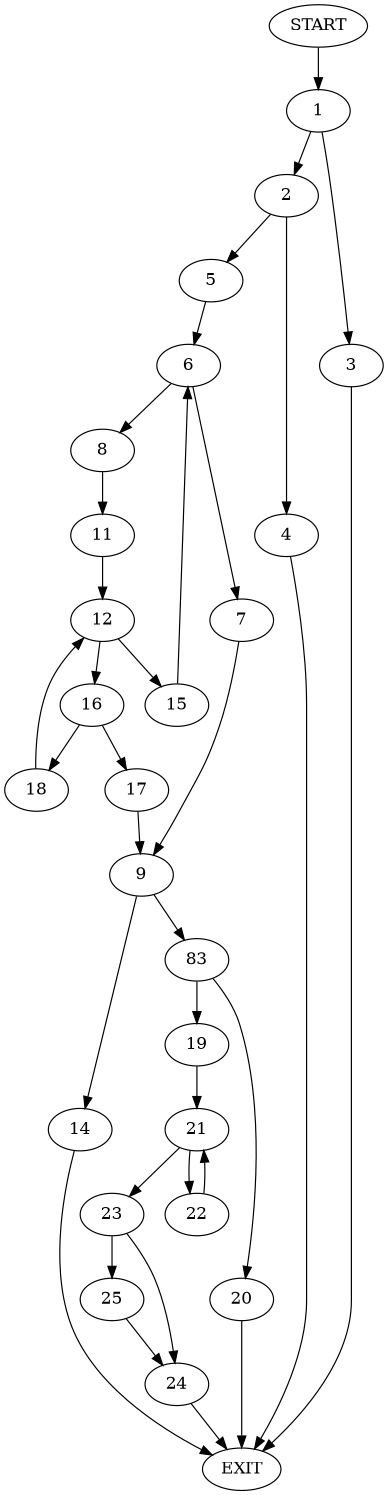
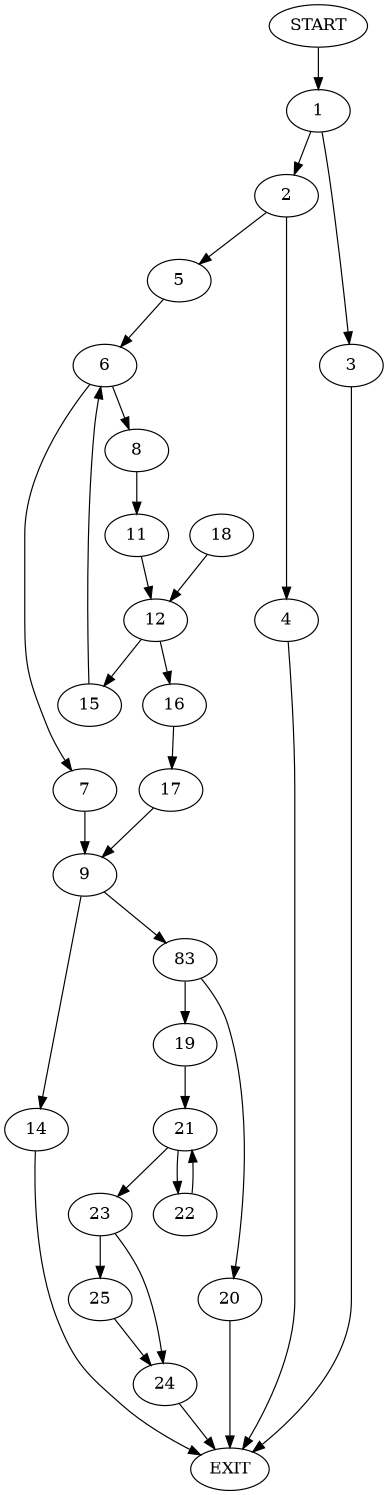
edge "16" -> "18": removed
